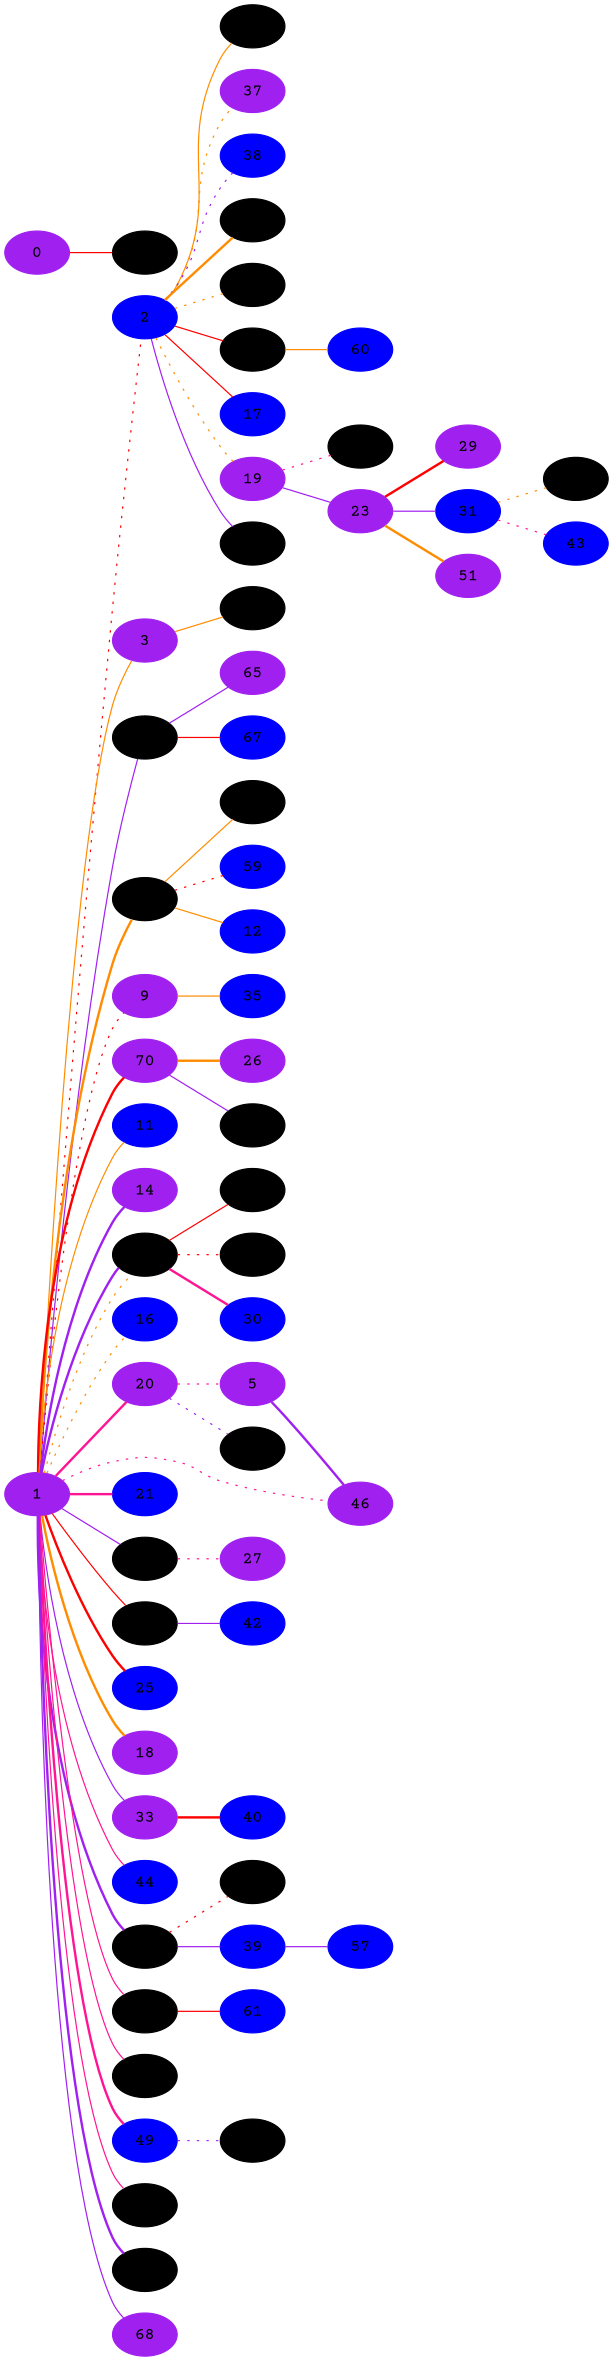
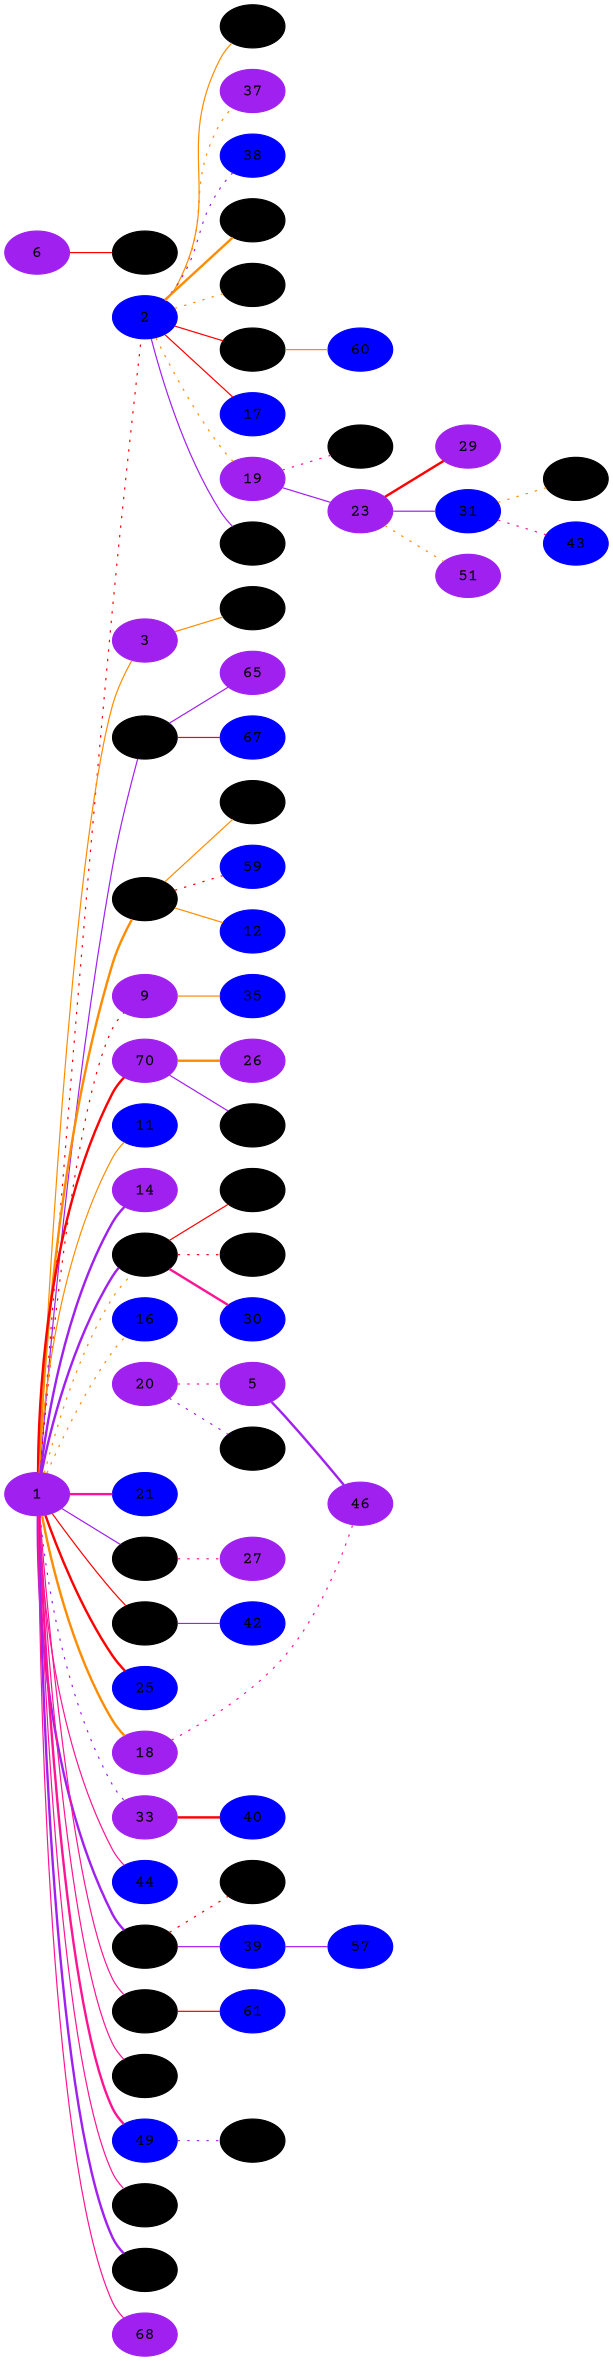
node "0": label "0" -> "6"
edge "23" -- "51": style bold -> dotted
edge "20" -- "1": removed
edge "1" -- "46": now "18" -- "46"
edge "1" -- "33": style solid -> dotted
edge "1" -- "68": color purple -> deeppink
